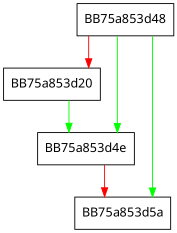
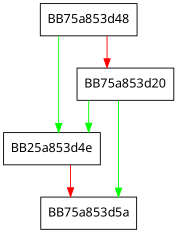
edge "BB75a853d48" -> "BB75a853d5a": now "BB75a853d20" -> "BB75a853d5a"
node "BB75a853d4e": label "BB75a853d4e" -> "BB25a853d4e"
